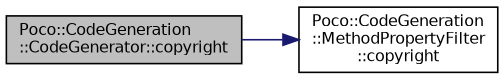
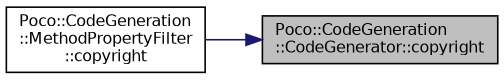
edge "Poco::CodeGeneration ::CodeGenerator::copyright" -> "Poco::CodeGeneration ::MethodPropertyFilter ::copyright": reversed
